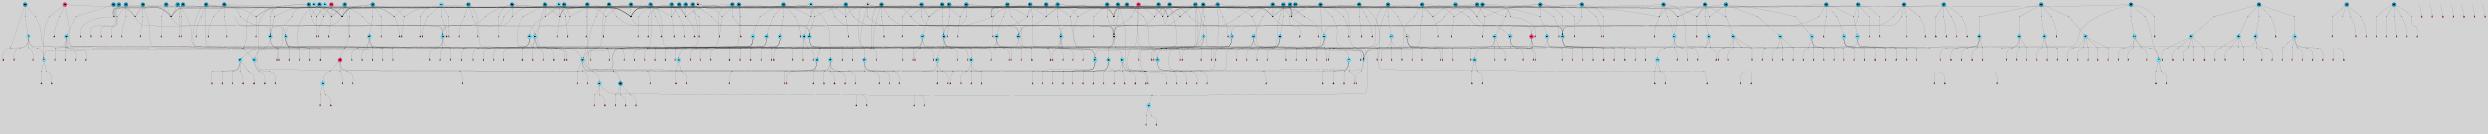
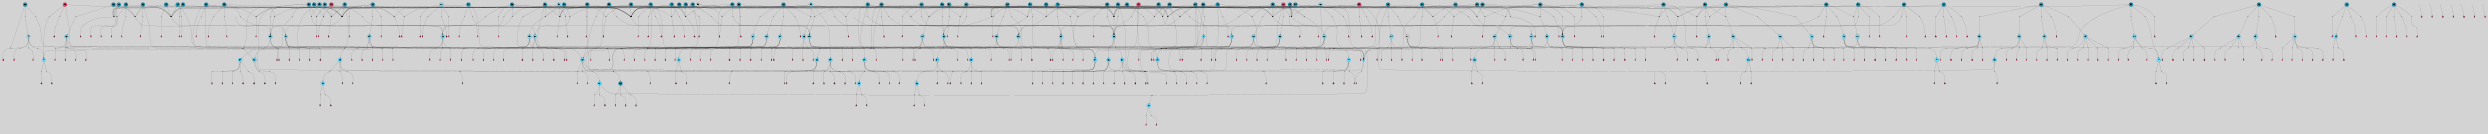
node "T937": fillcolor #66ddff -> #1199bb
node "T910": fillcolor #66ddff -> #1199bb
node "T927": removed
node "T931": fillcolor #cccccc -> #1199bb
node "T780": fillcolor #1199bb -> #ff3366
node "T868": fillcolor #1199bb -> #66ddff
node "T995": fillcolor #1199bb -> #ff3366
node "T588": fillcolor #cccccc -> #66ddff
node "T277": fillcolor #ff3366 -> #66ddff
node "T645": added
node "T889": fillcolor #ff3366 -> #66ddff
node "T773": removed
node "T766": added
node "T711": added
node "T966": added
node "T898": added
node "T336": added
